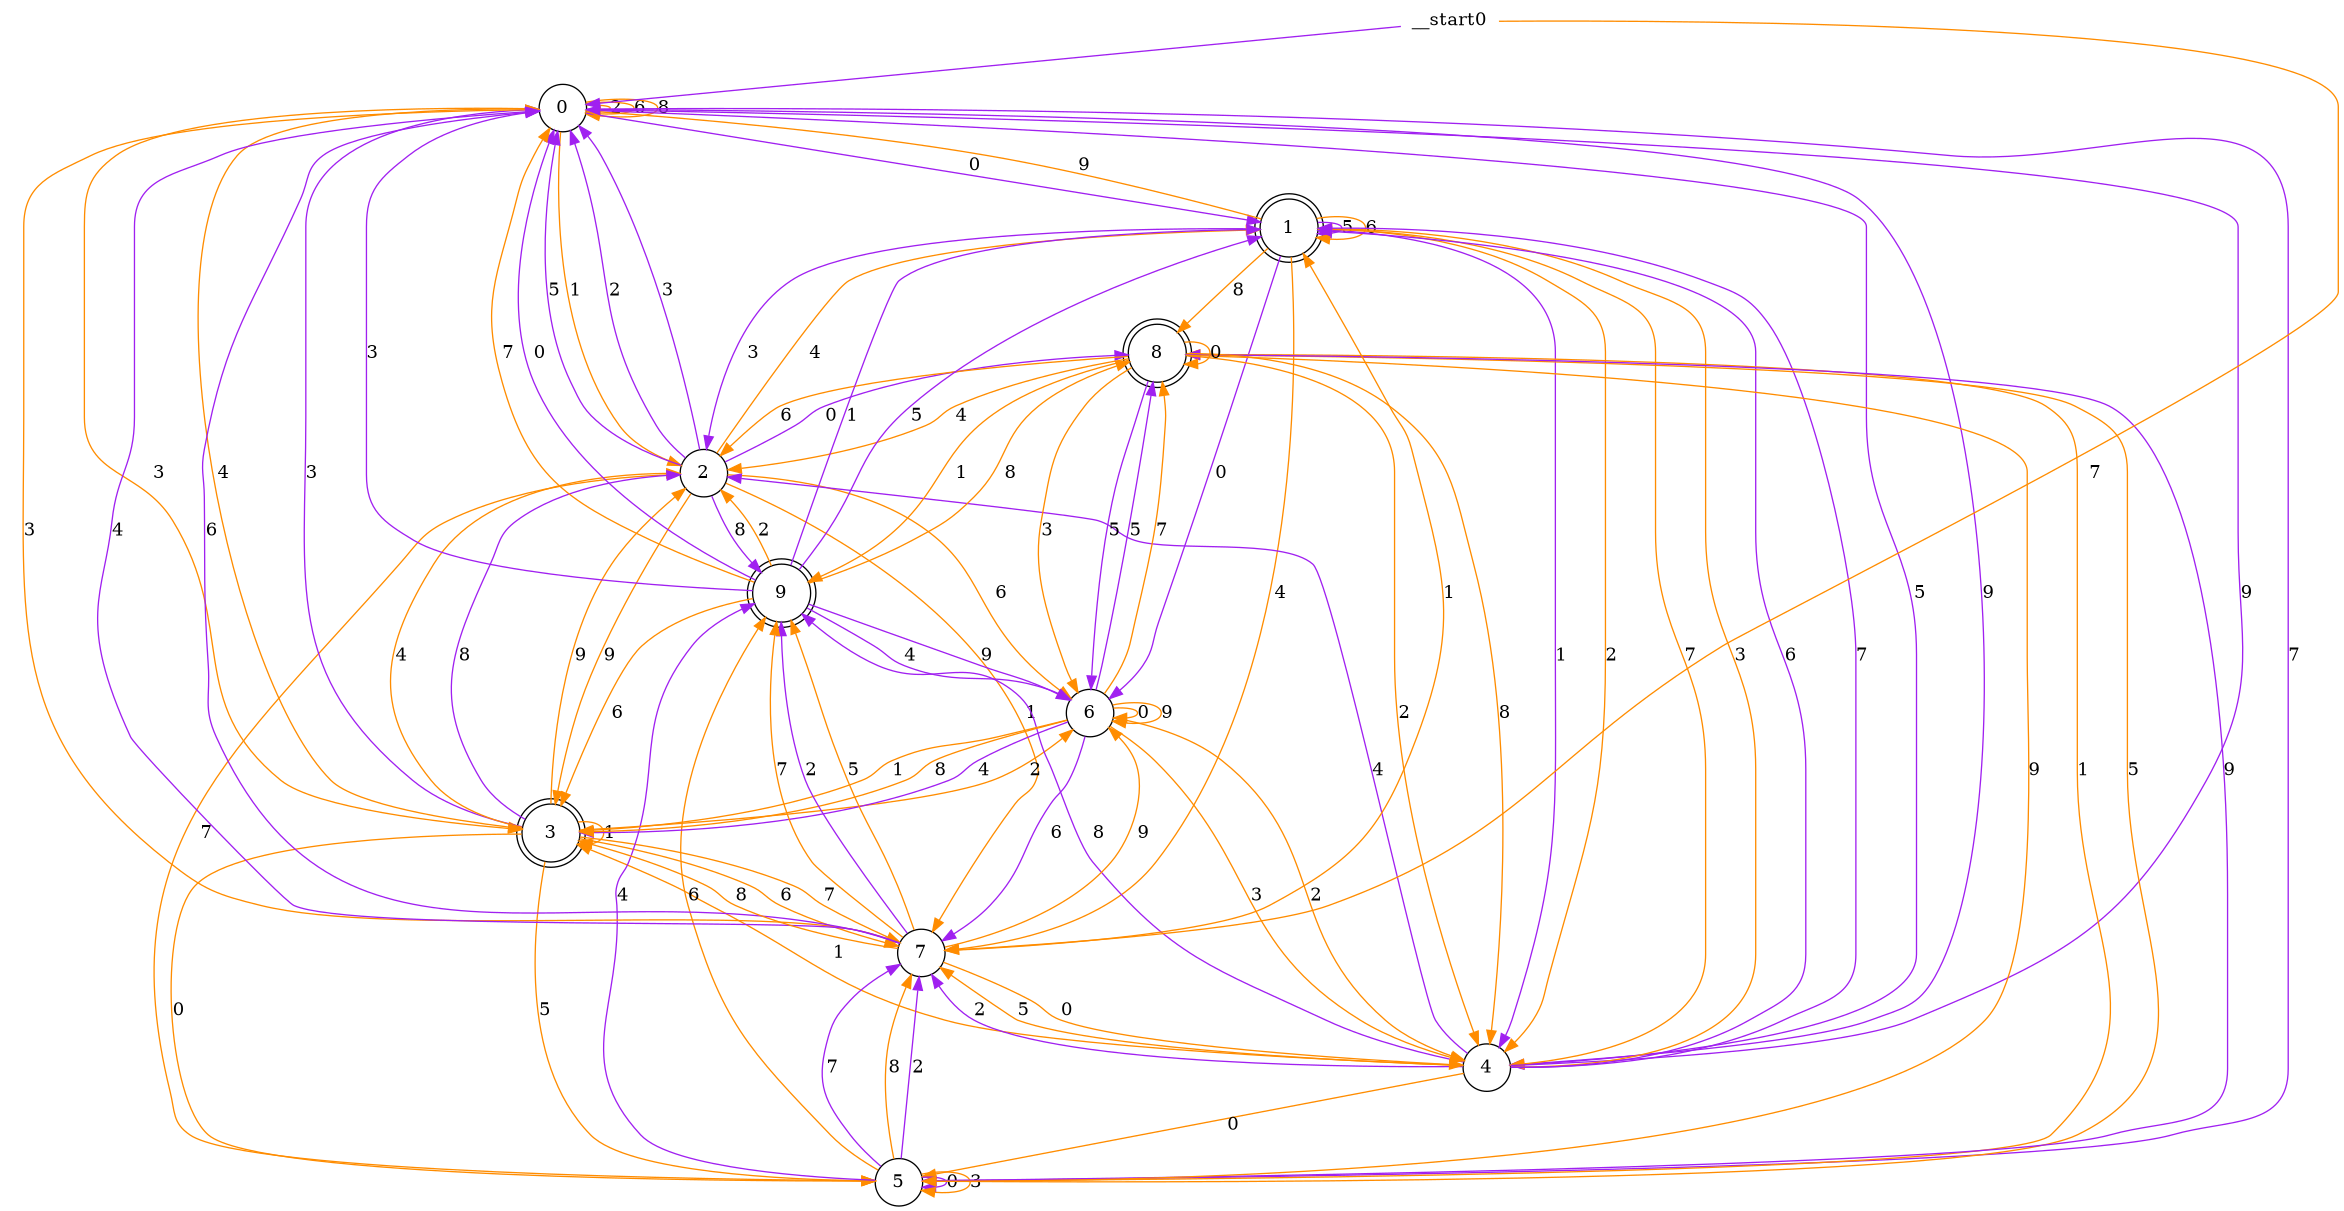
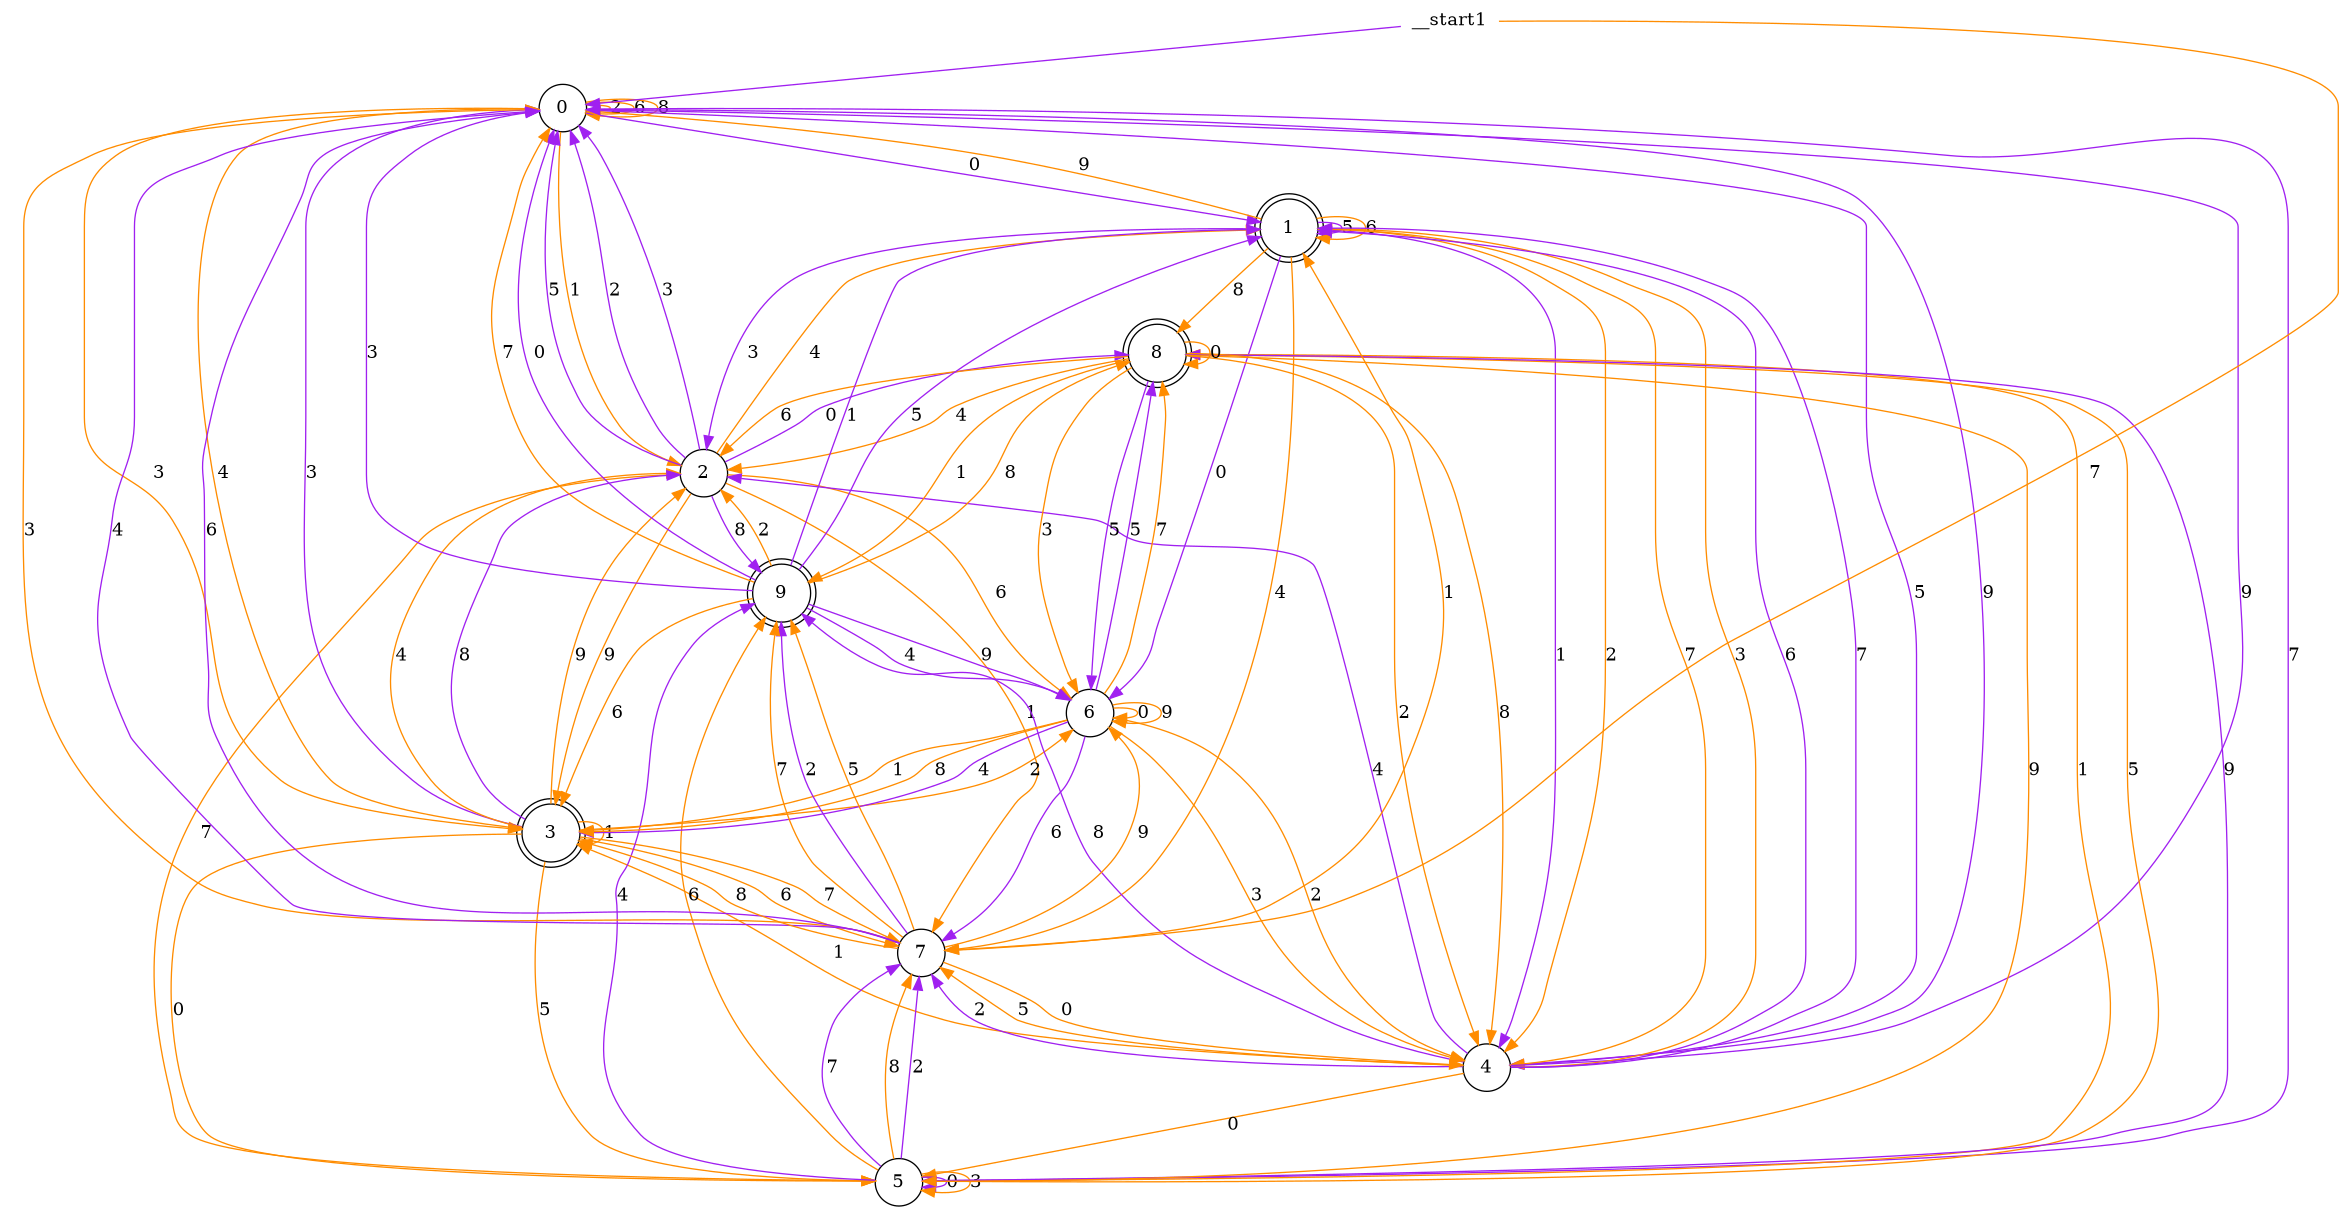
node "__start0": label "__start0" -> "__start1"
